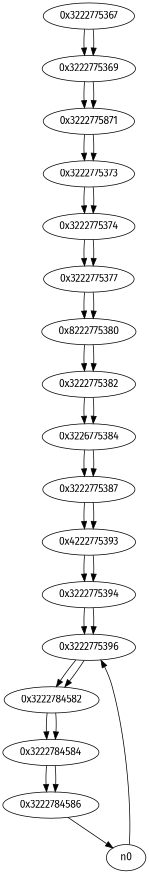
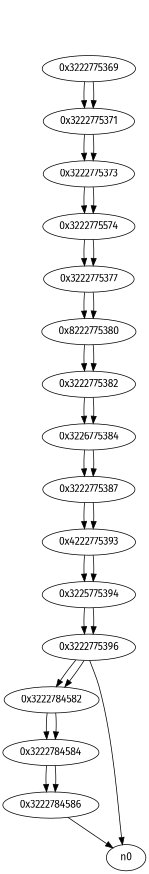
node "0x3222775367": removed
node "0x3222775871": label "0x3222775871" -> "0x3222775371"
node "0x3222775374": label "0x3222775374" -> "0x3222775574"
node "0x3222775394": label "0x3222775394" -> "0x3225775394"
edge "n0" -> "0x3222775396": reversed
